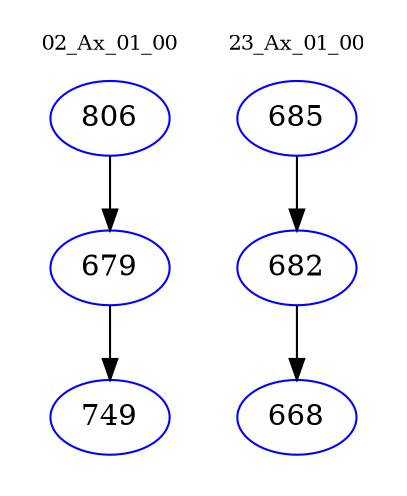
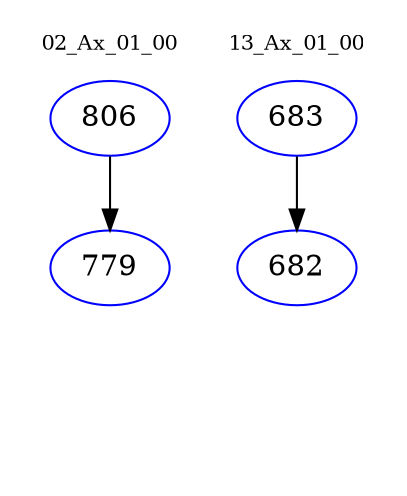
cluster "23_Ax_01_00": label "23_Ax_01_00" -> "13_Ax_01_00"
node "685": label "685" -> "683"
node "679": label "679" -> "779"
node "749": removed
node "668": removed
